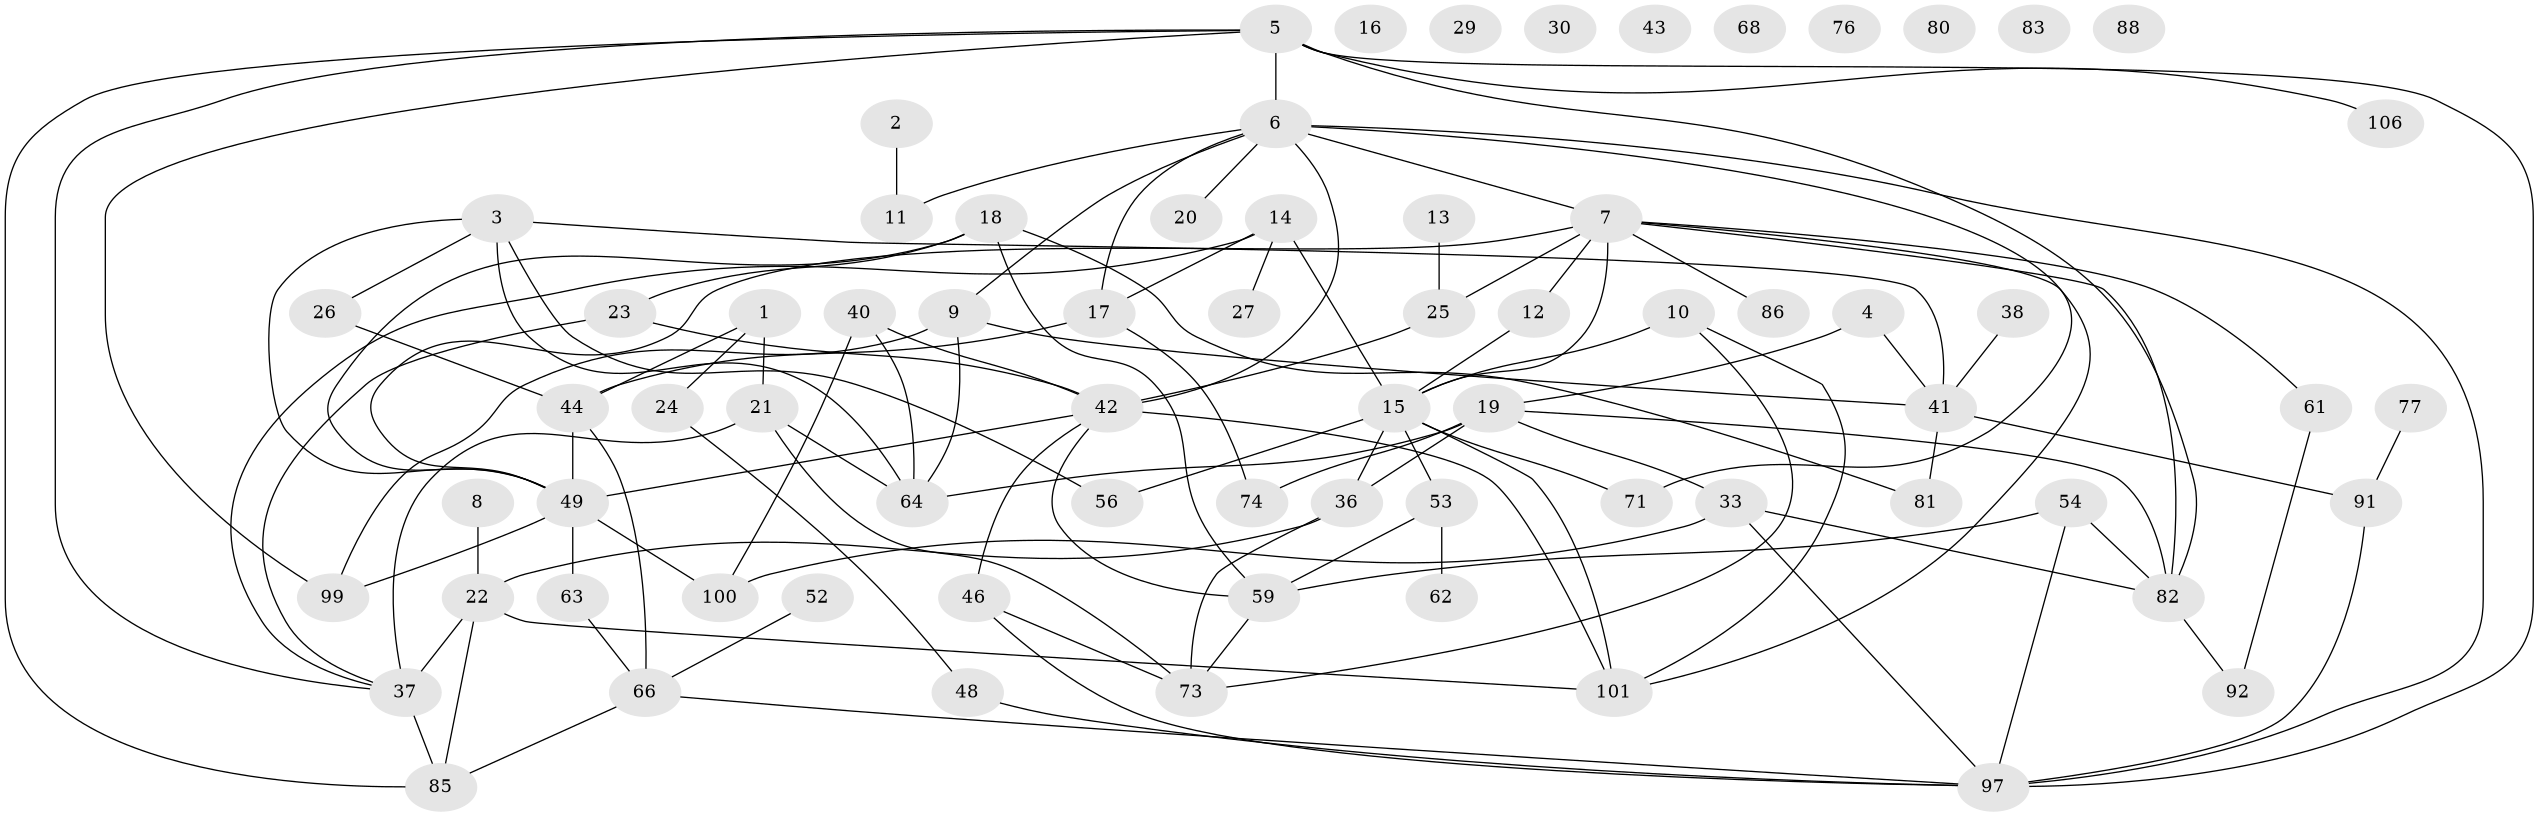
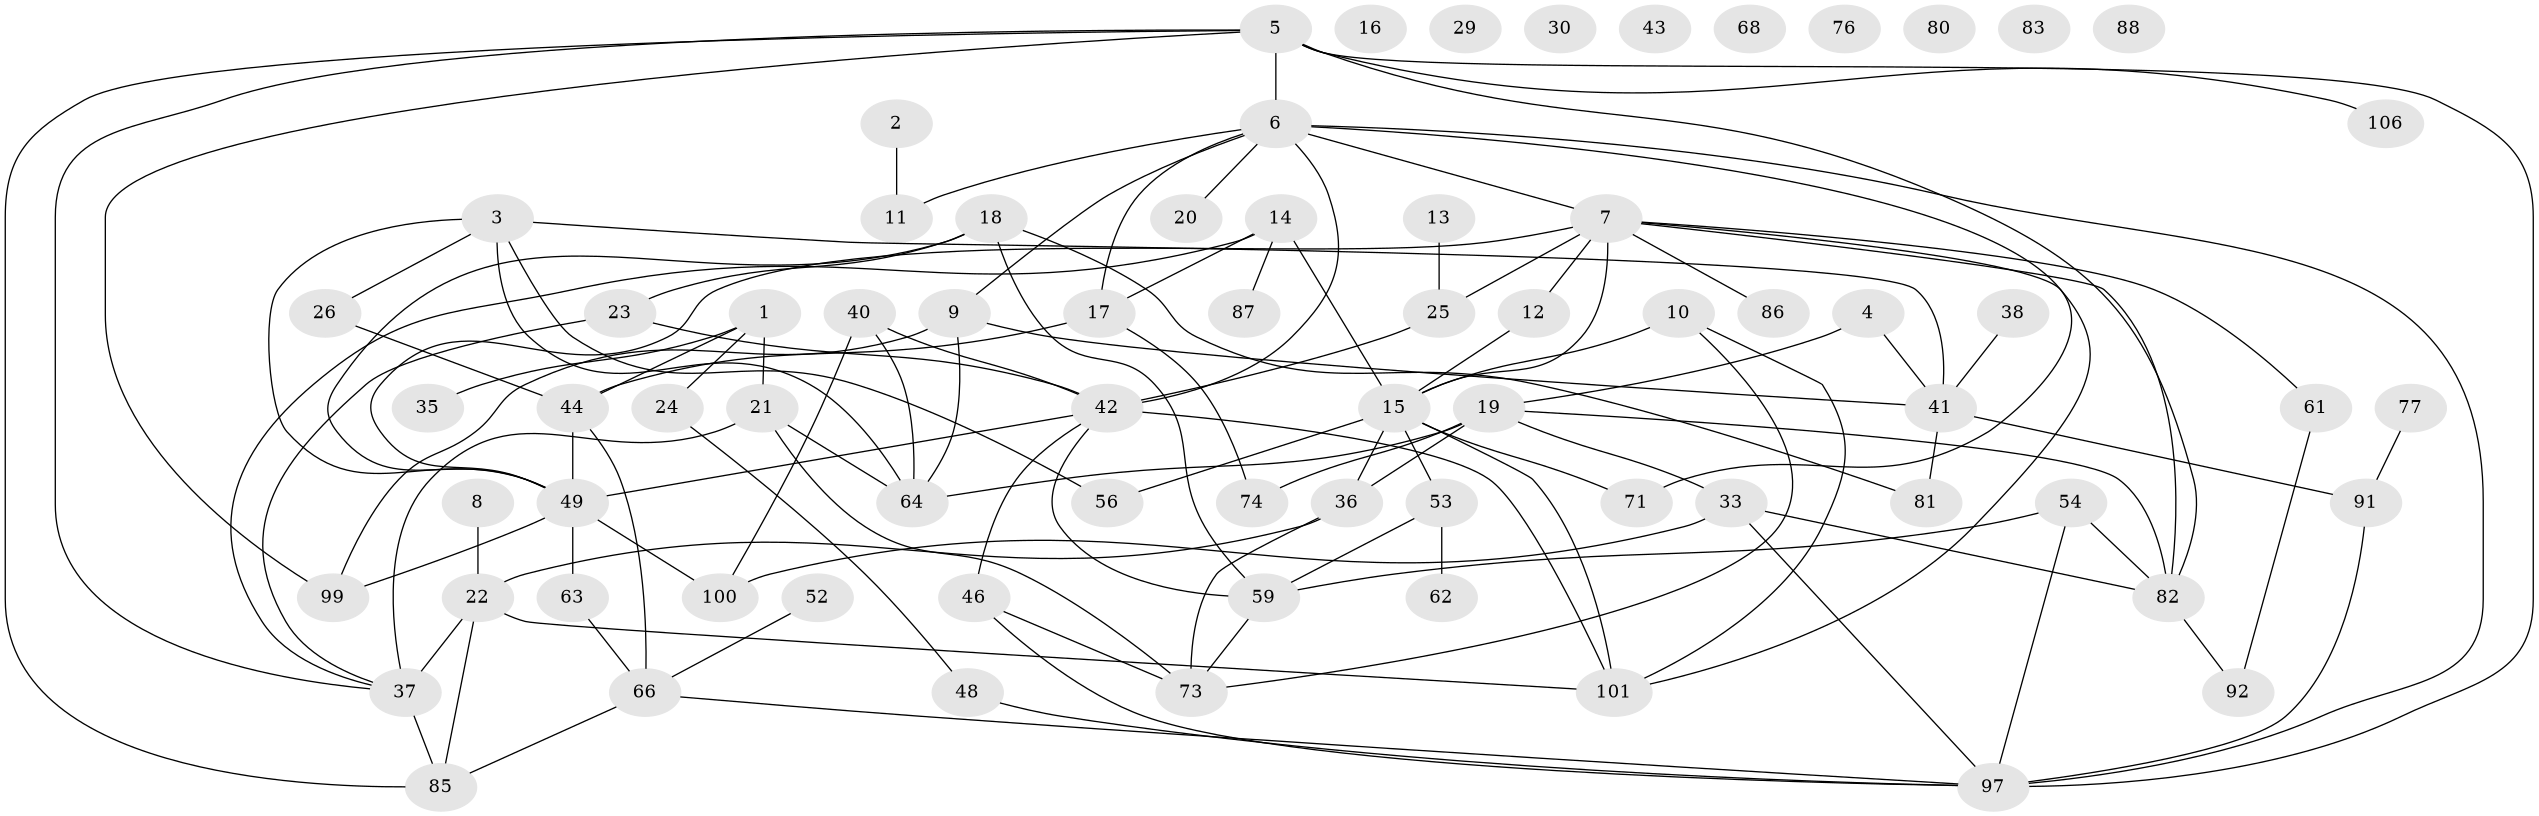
node "27": label "27" -> "87"
node "35": added
